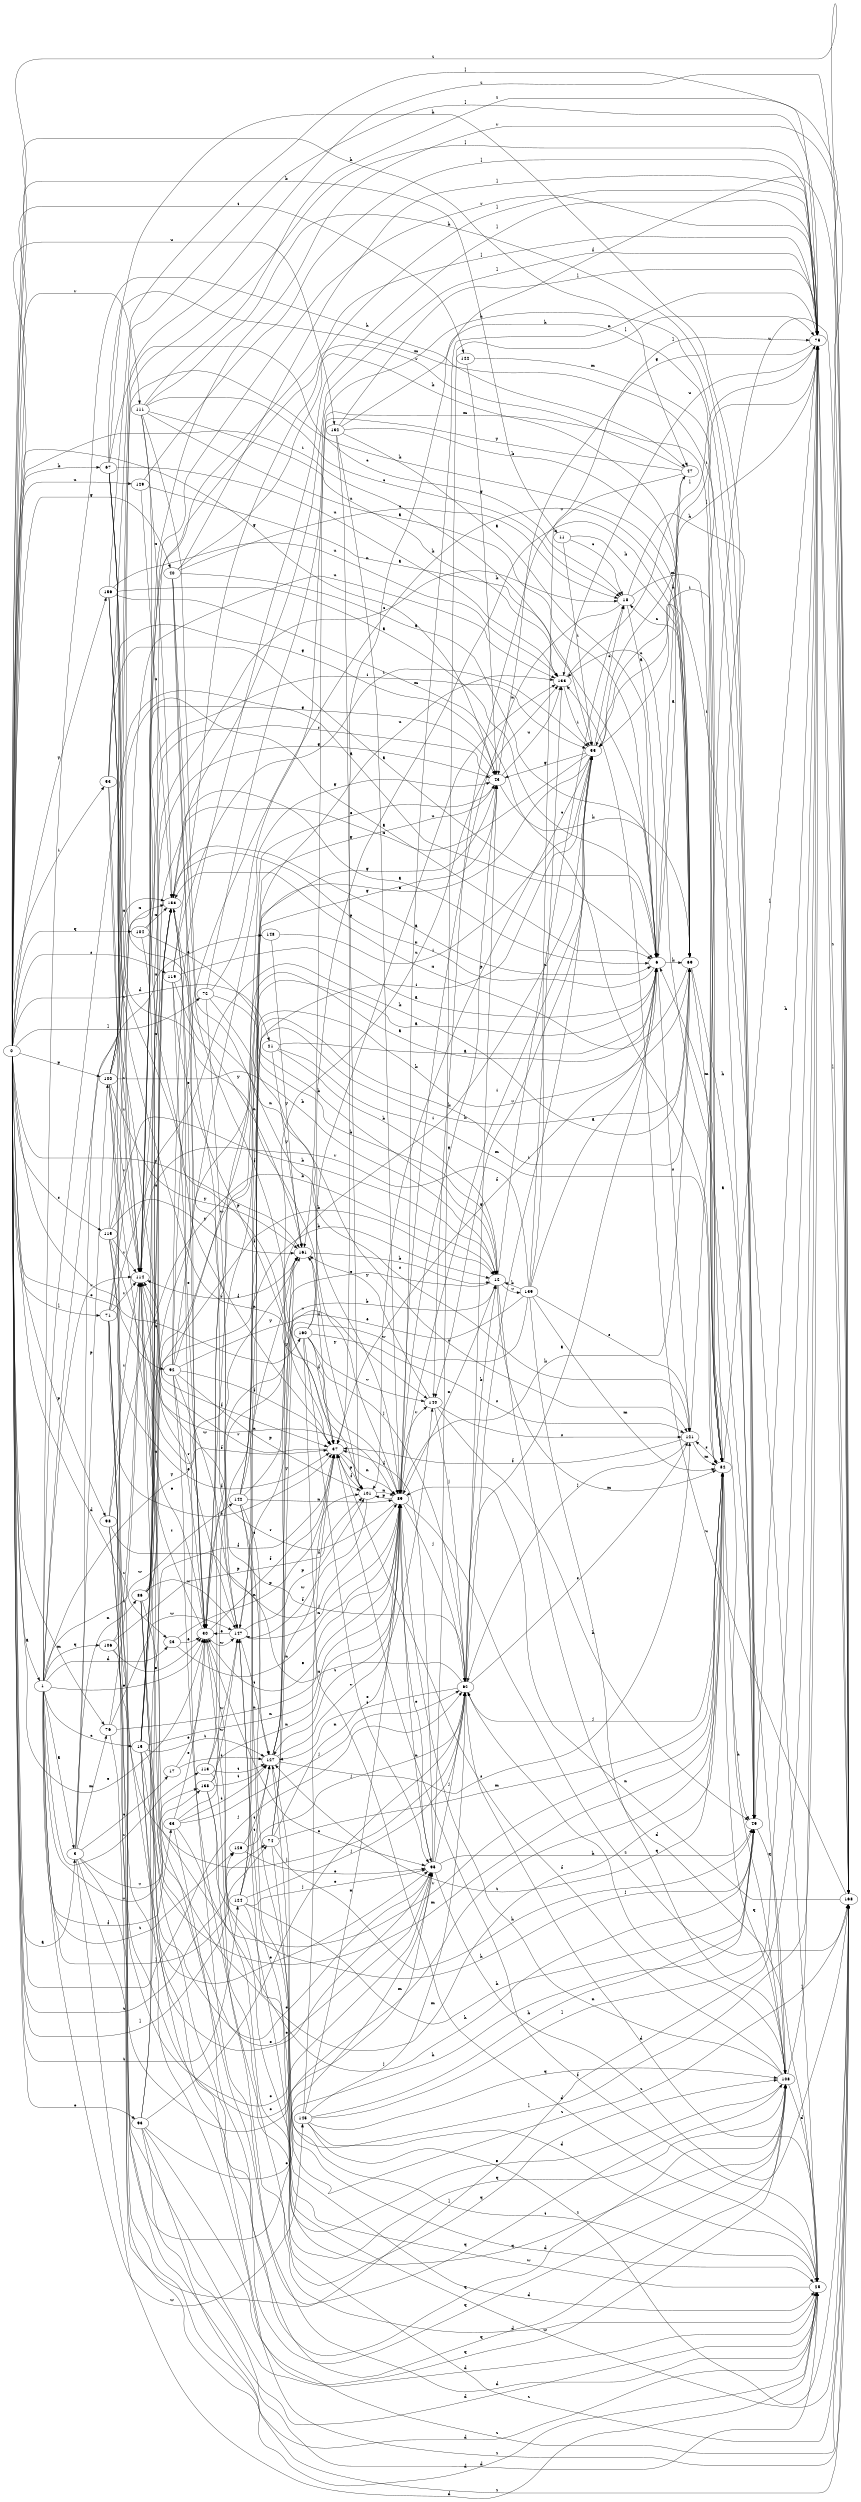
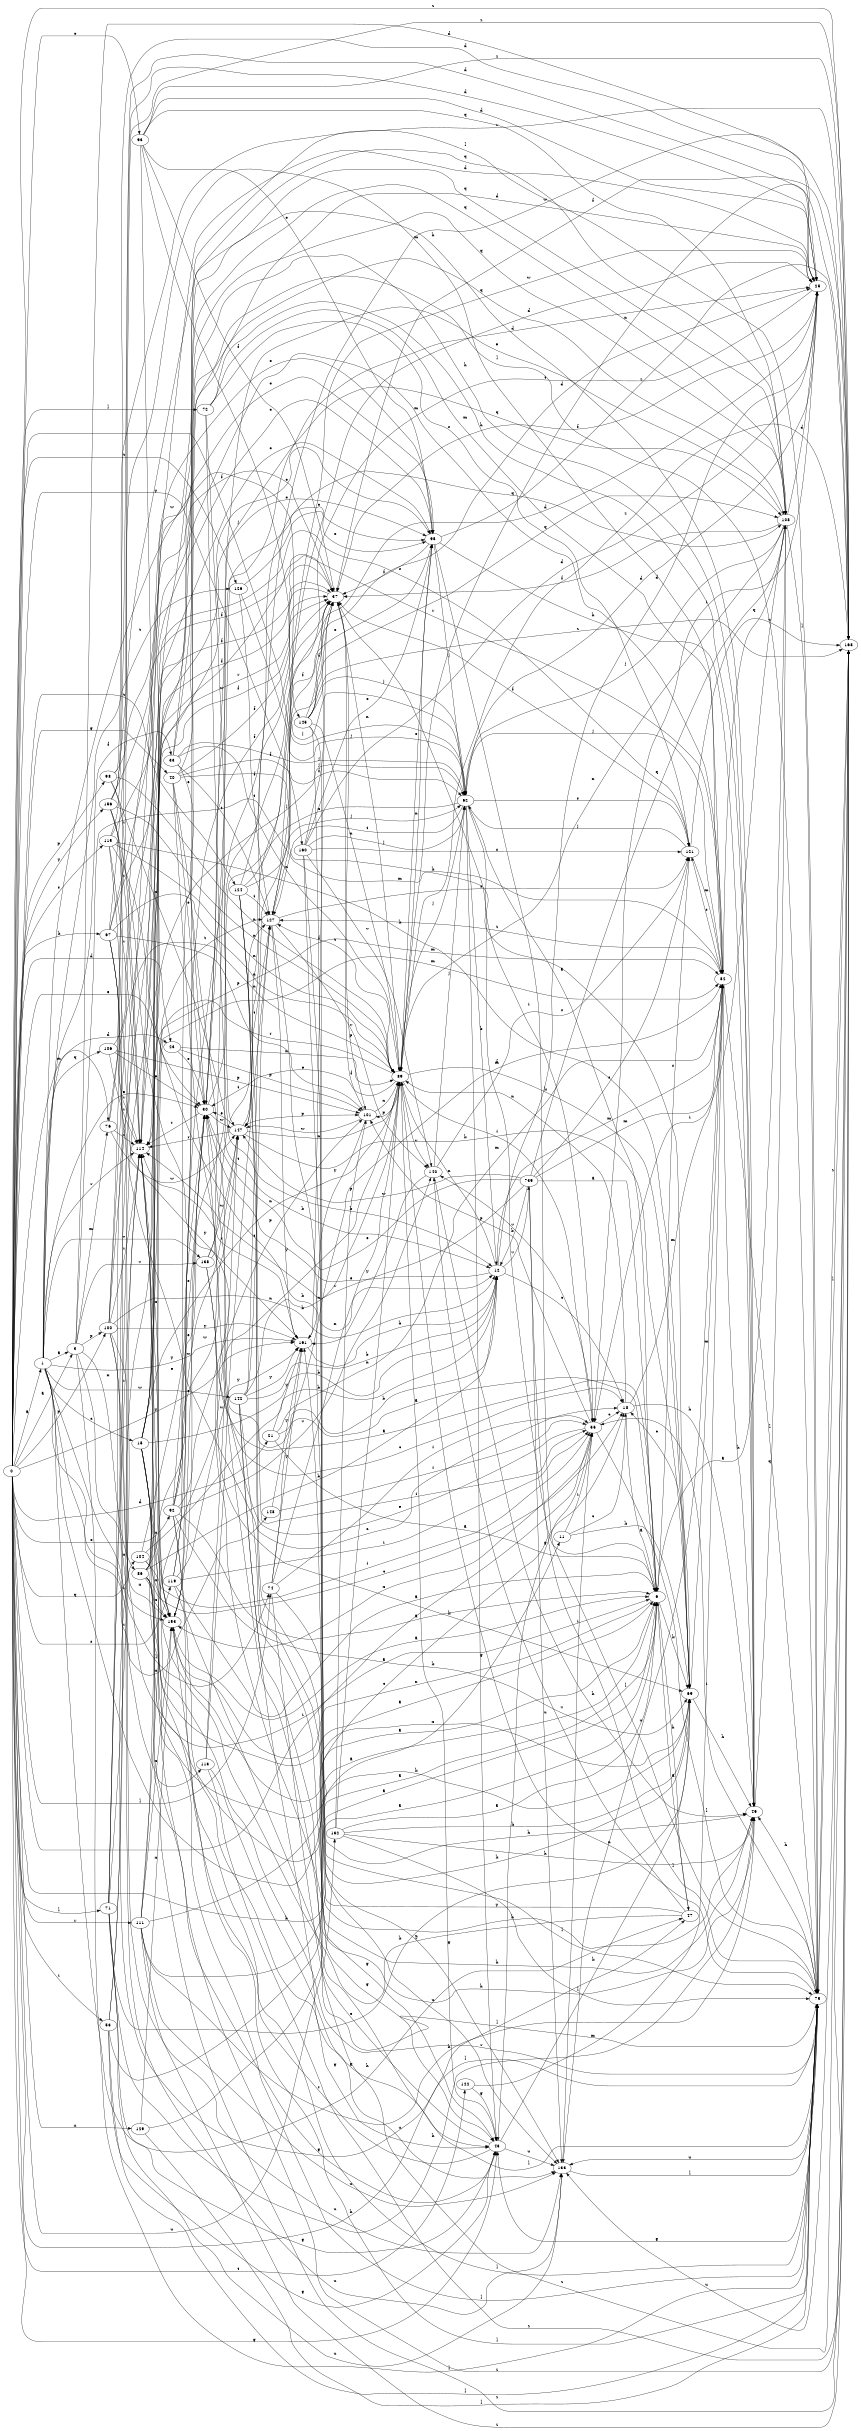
node "139": label "139" -> "739"
node "17": removed
